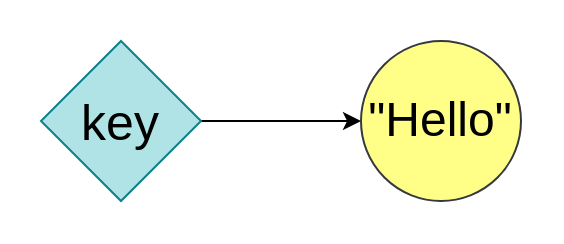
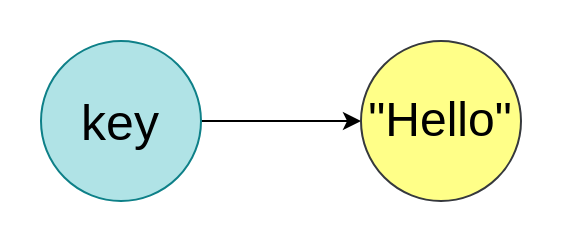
node "key": shape diamond -> ellipse
